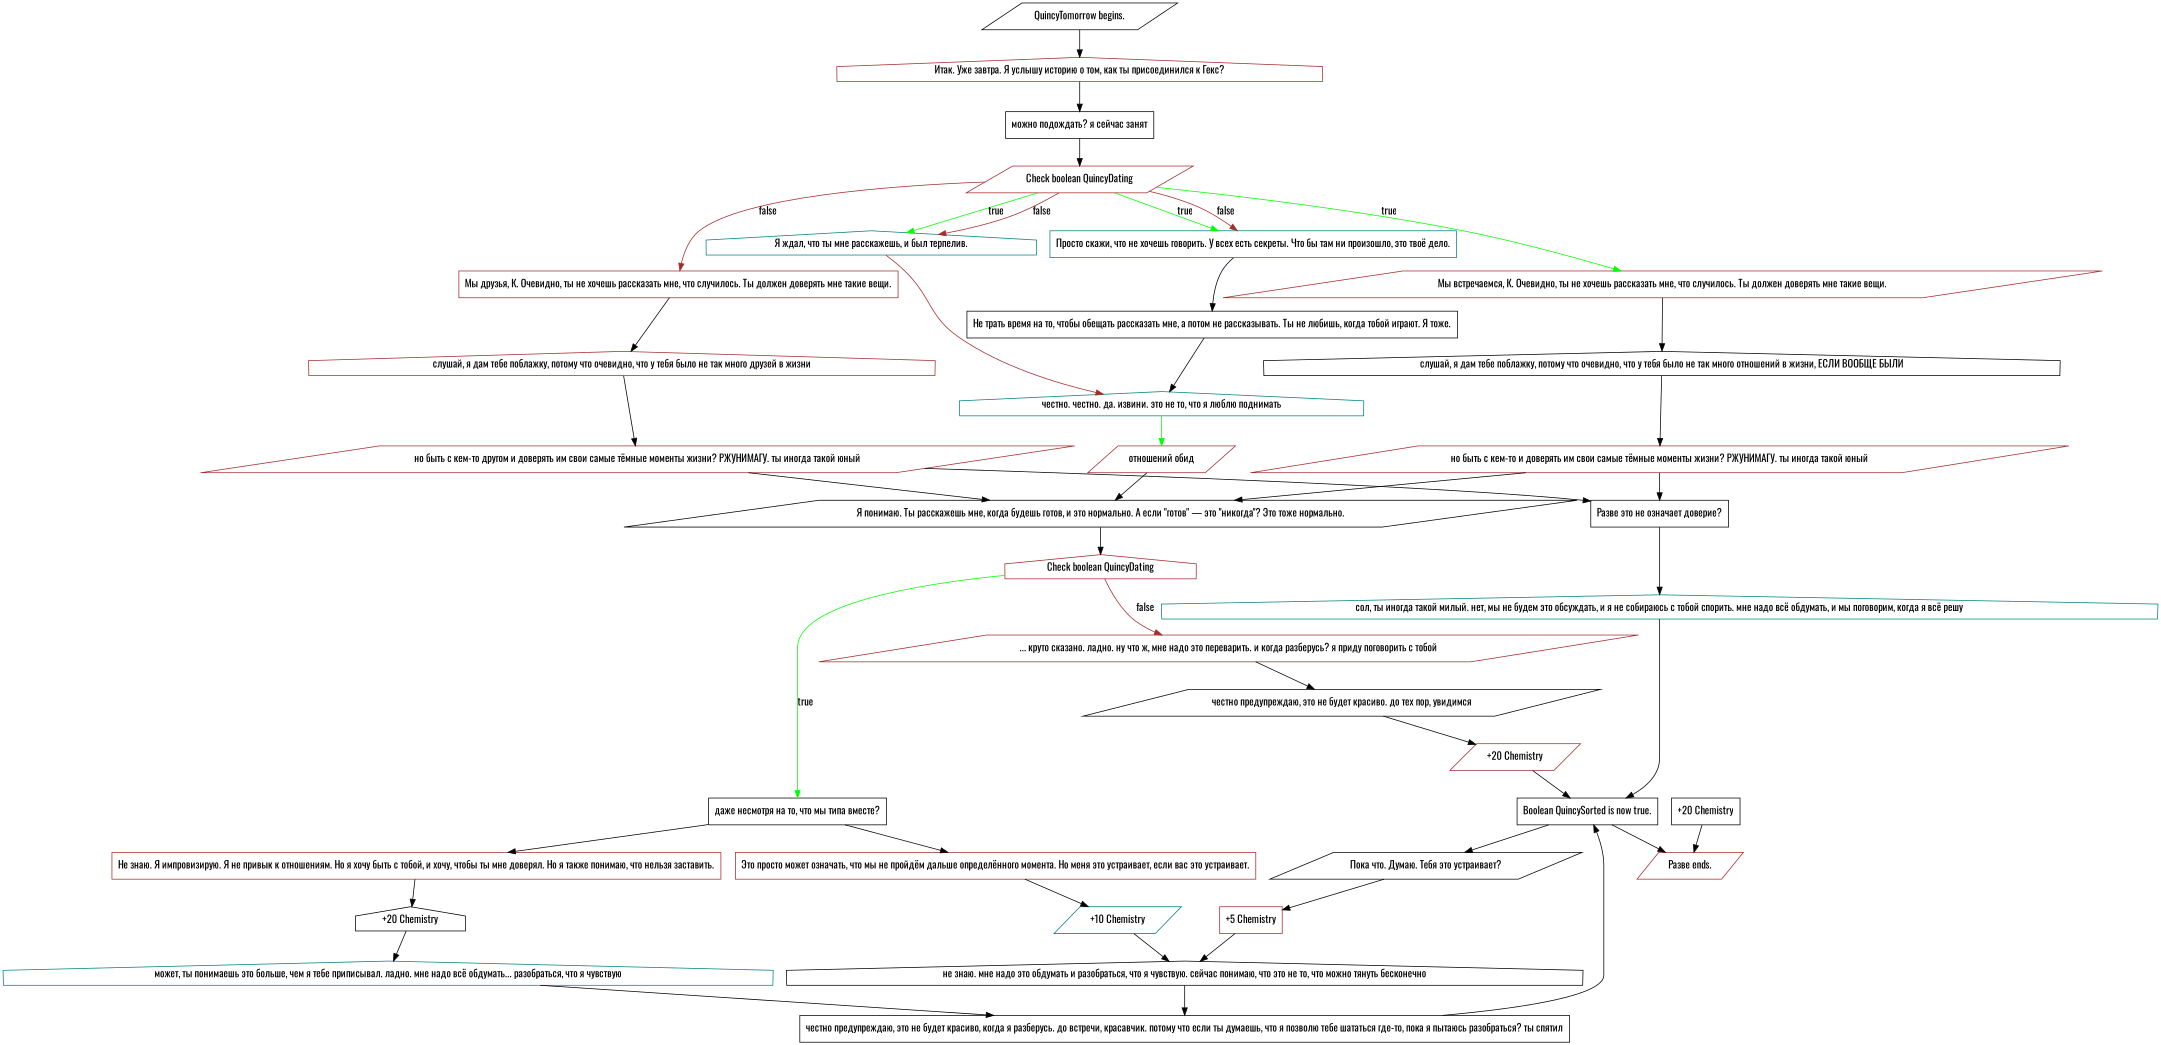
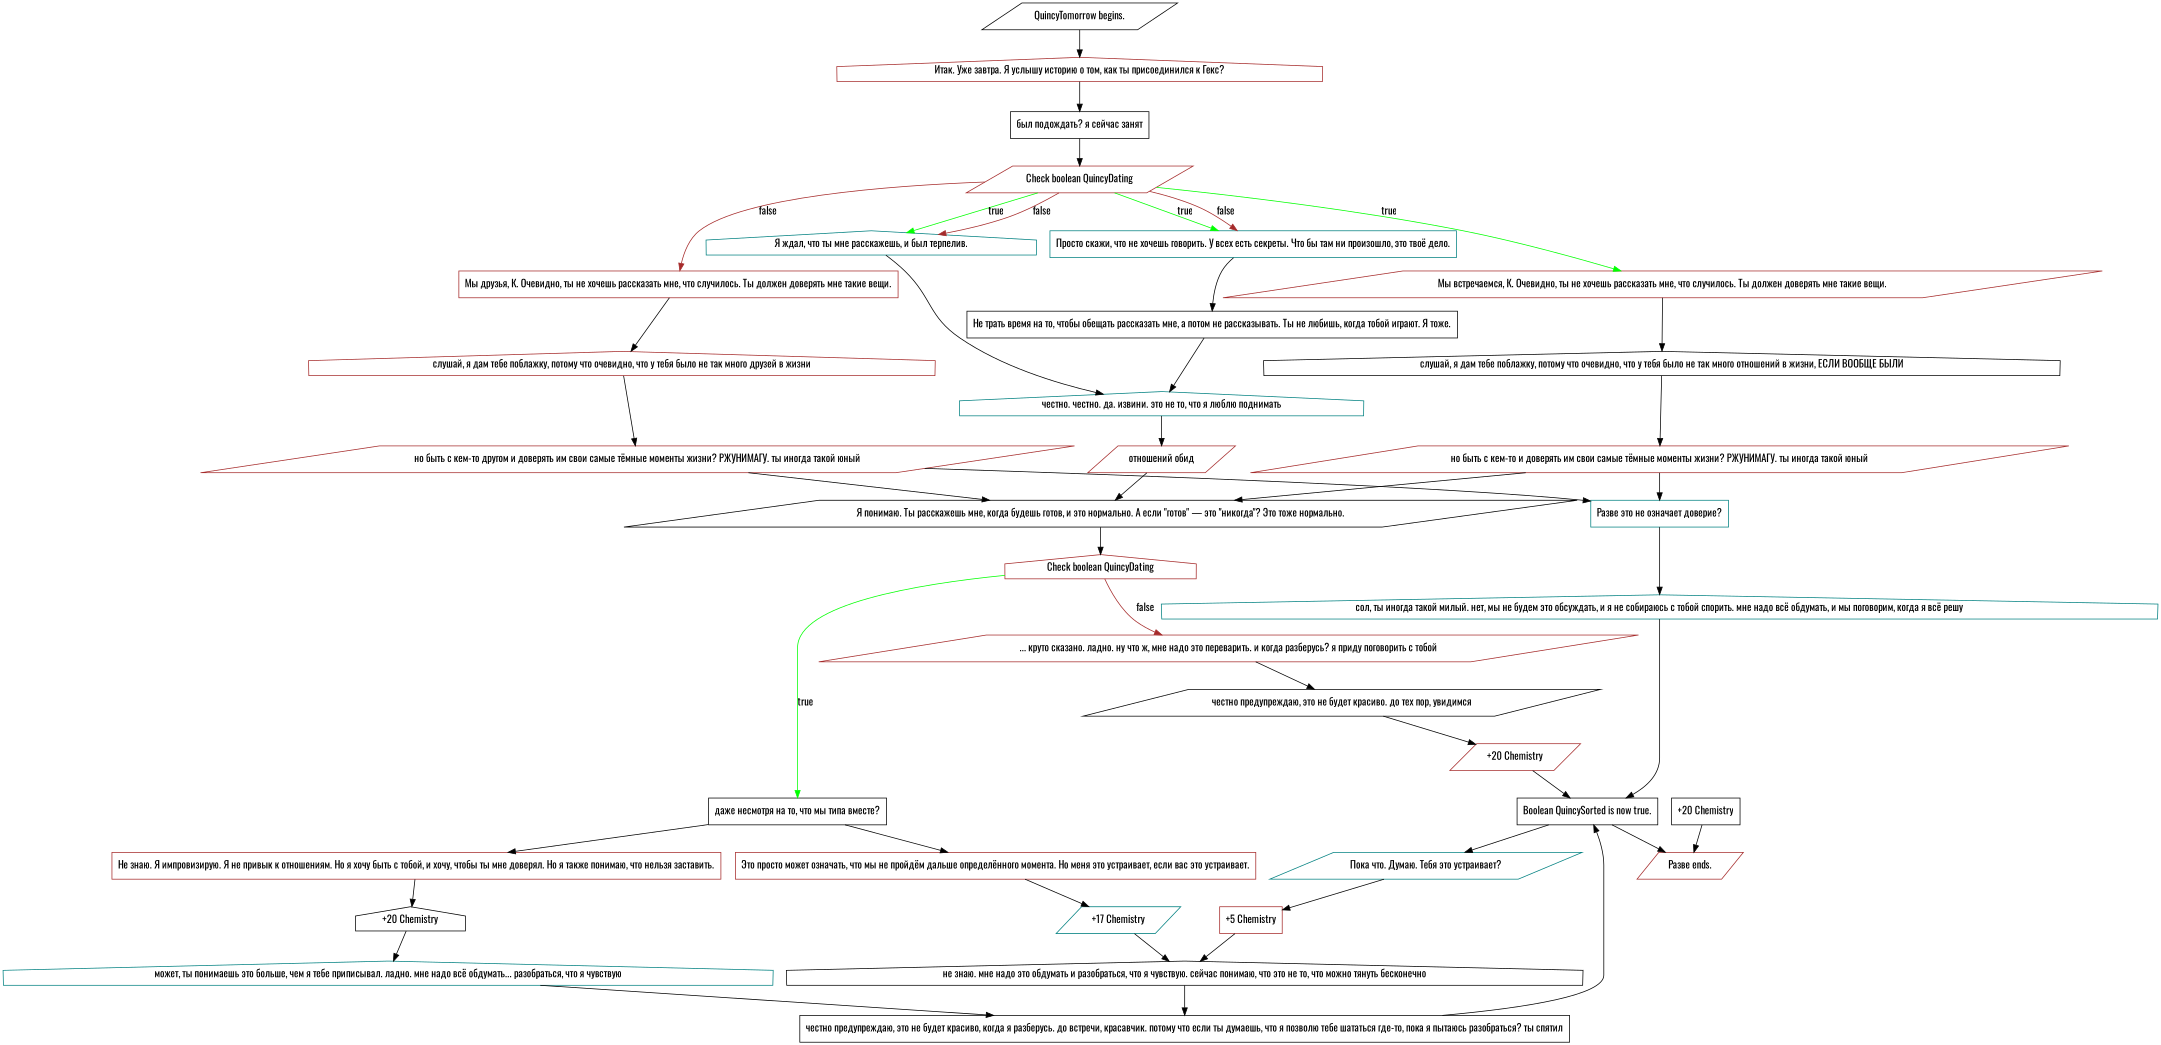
node "можно подождать? я сейчас занят": label "можно подождать? я сейчас занят" -> "был подождать? я сейчас занят"
edge "Я ждал, что ты мне расскажешь, и был терпелив." -> "честно. честно. да. извини. это не то, что я люблю поднимать": color brown -> black
edge "честно. честно. да. извини. это не то, что я люблю поднимать" -> "отношений обид": color green -> black
node "Разве это не означает доверие?": color black -> teal
node "Пока что. Думаю. Тебя это устраивает?": color black -> teal
node "+10 Chemistry": label "+10 Chemistry" -> "+17 Chemistry"
